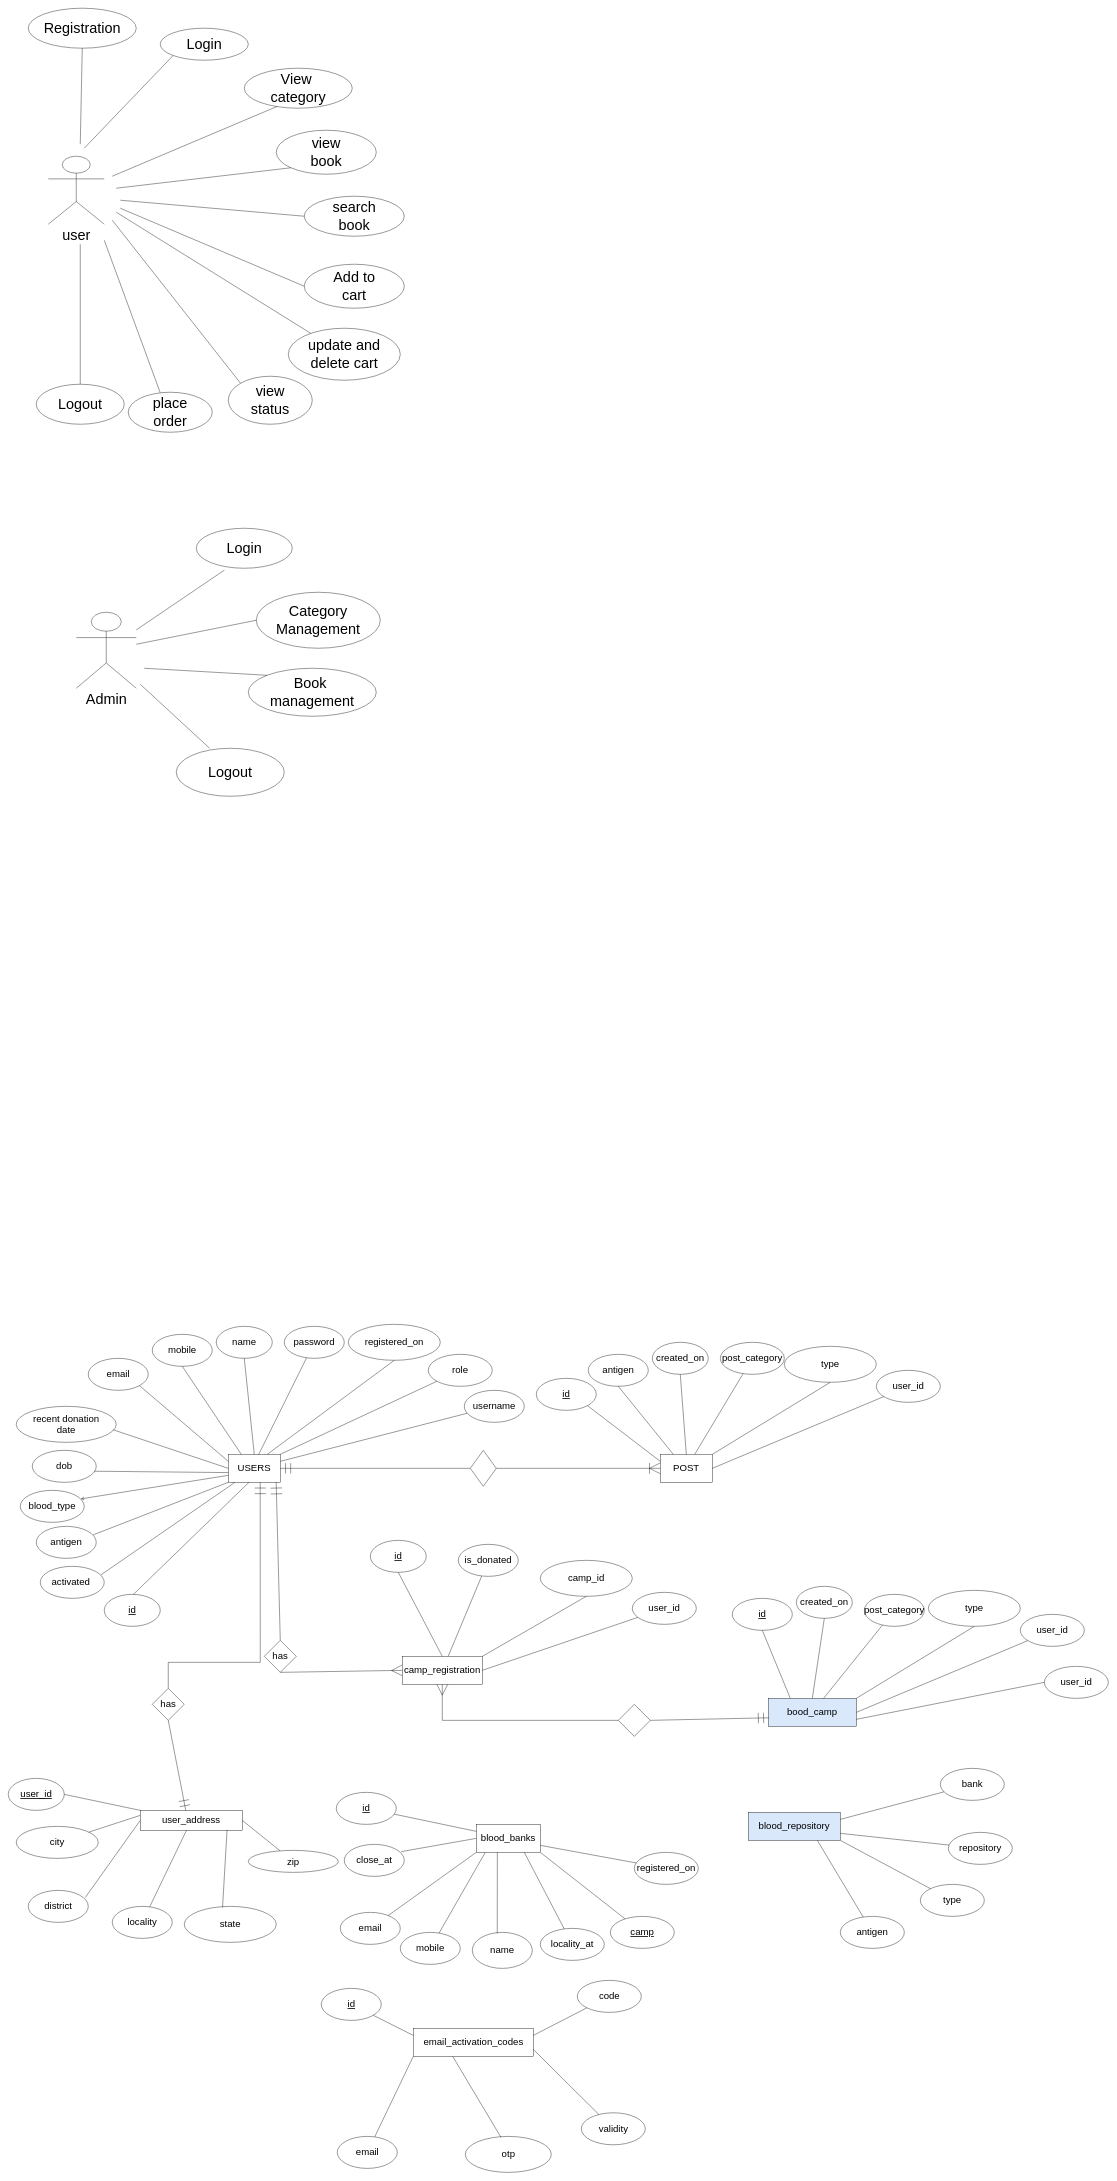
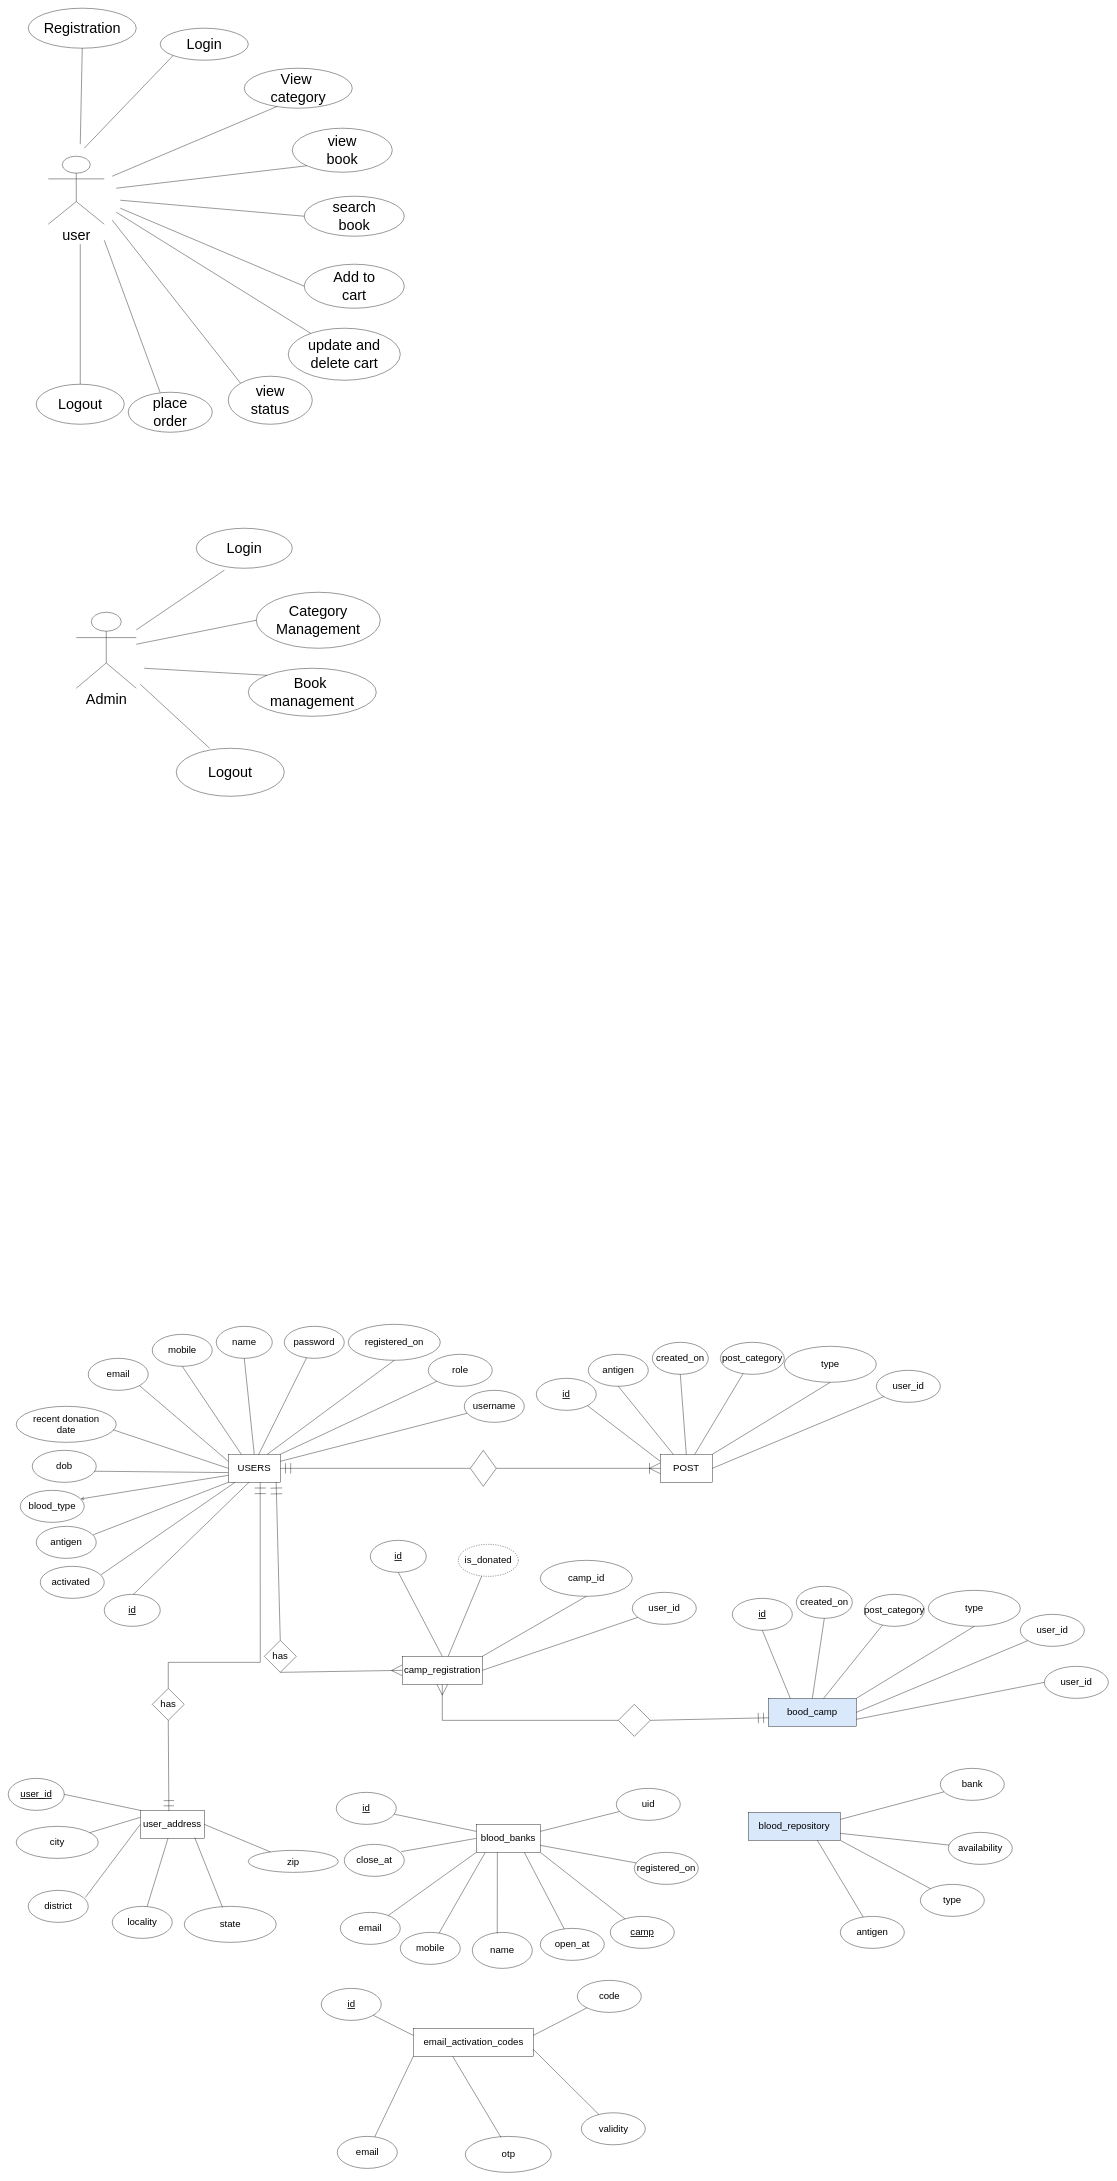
node "view book": moved (326, 152) -> (342, 150)
node "is_donated": style solid -> dashed
node "uid": added
node "user_address": size 102x20 -> 64x28
edge "uid" -- "blood_banks": added
node "repository": label "repository" -> "availability"
node "locality_at": label "locality_at" -> "open_at"
